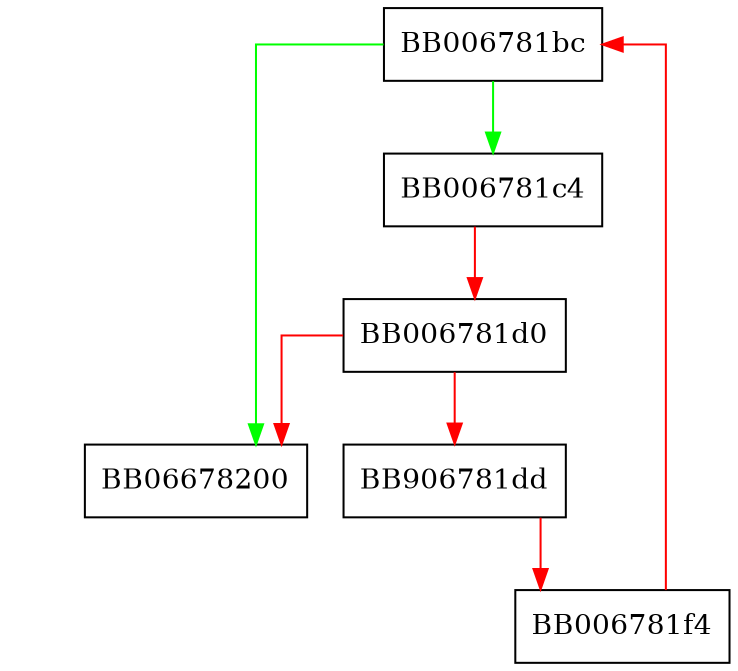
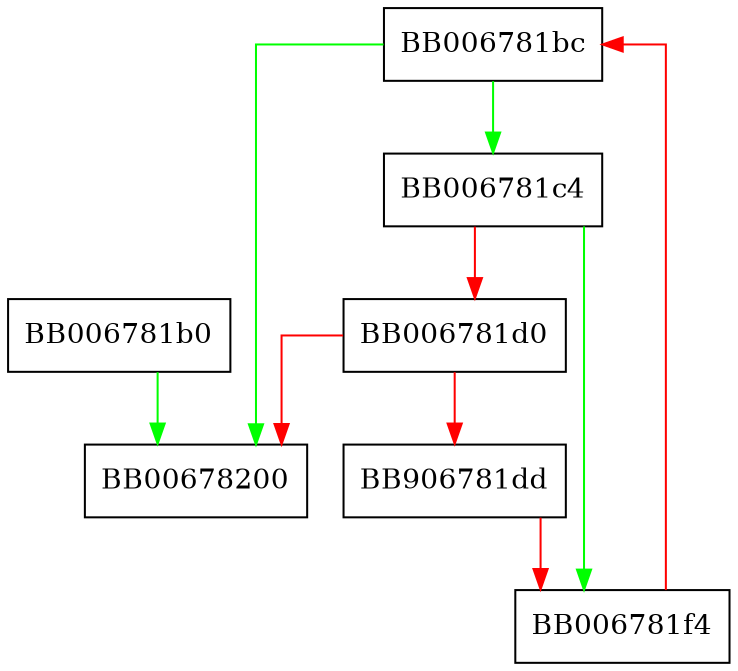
node "BB006781b0": added
edge "BB006781c4" -> "BB006781f4": added
node "BB06678200": label "BB06678200" -> "BB00678200"
